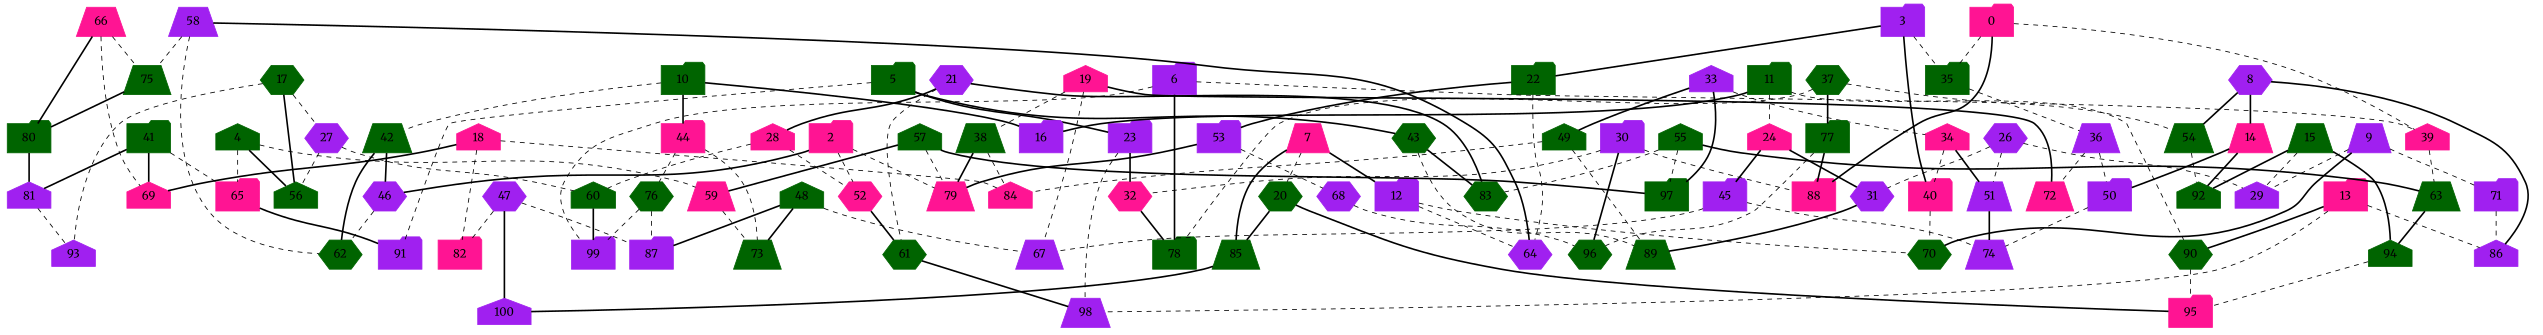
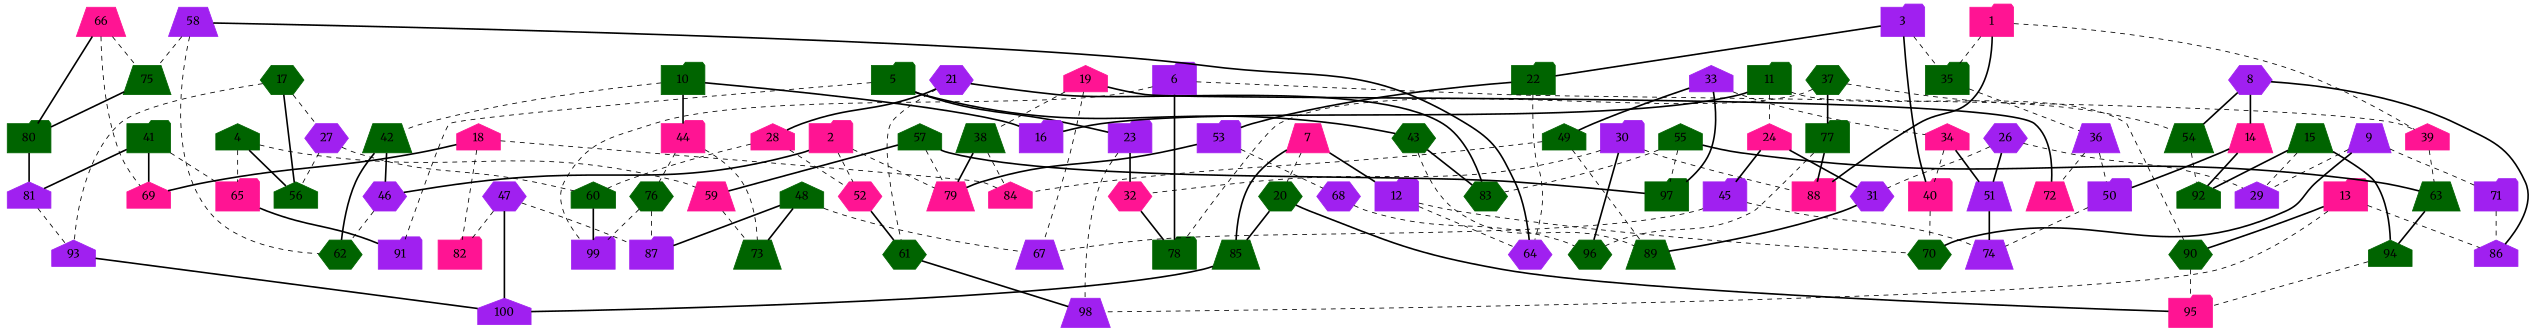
node "0": label "0" -> "1"
edge "26" -- "51": style dashed -> bold
edge "93" -- "100": added
